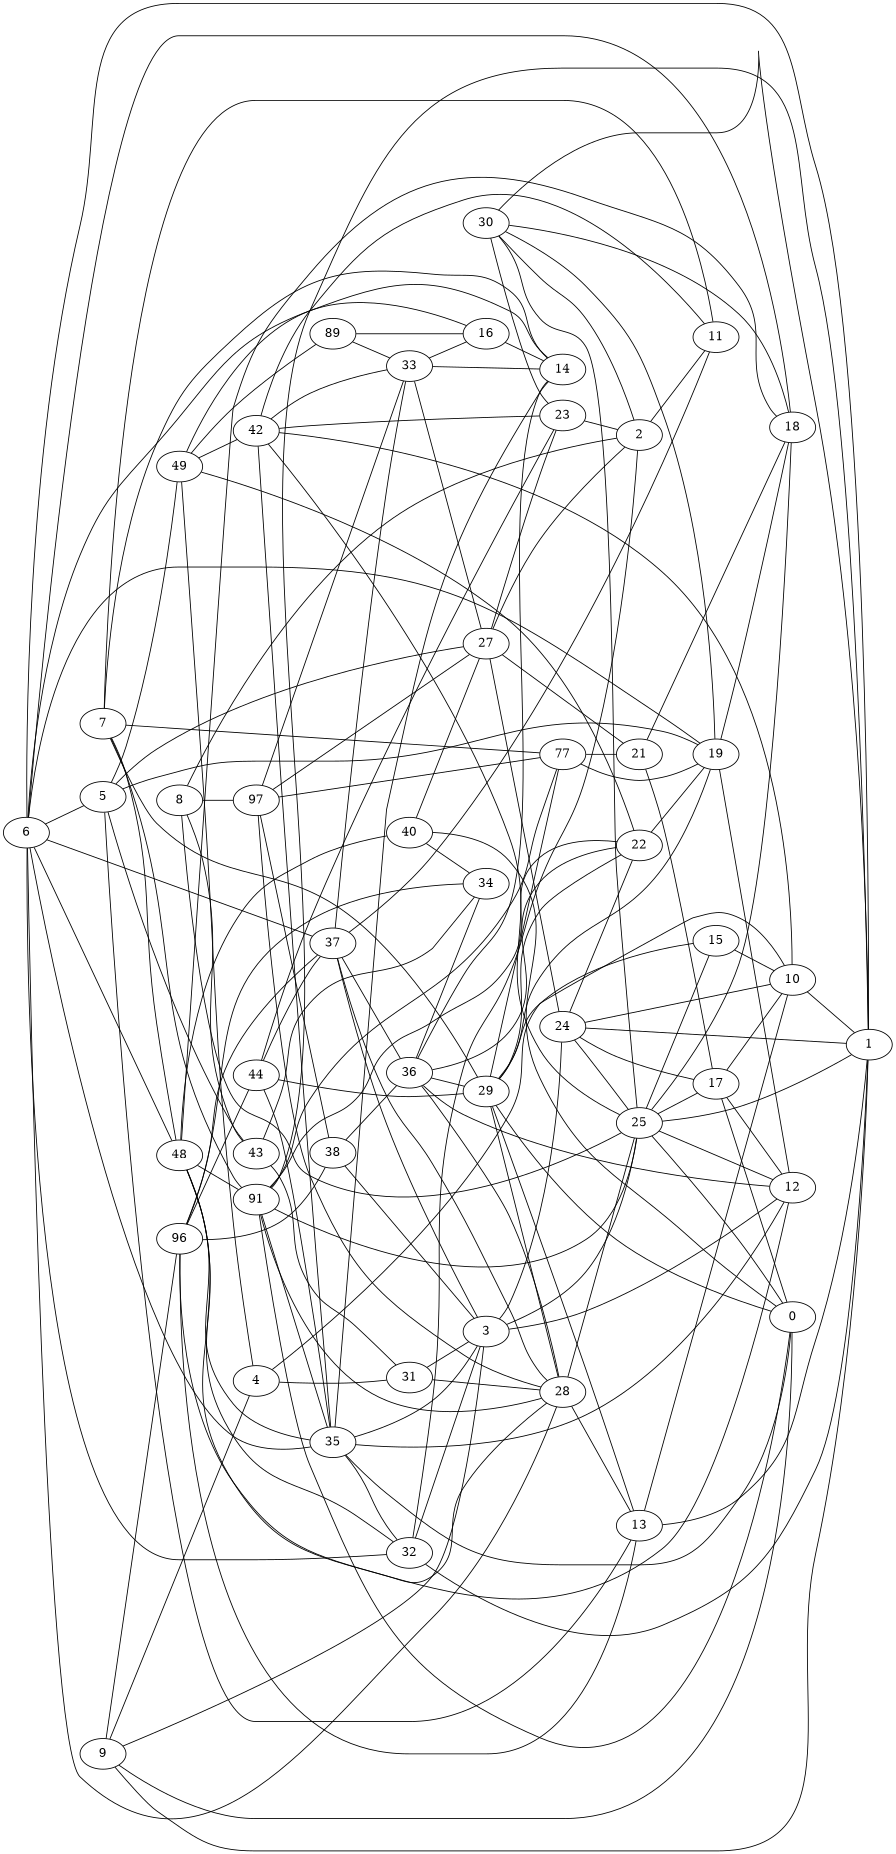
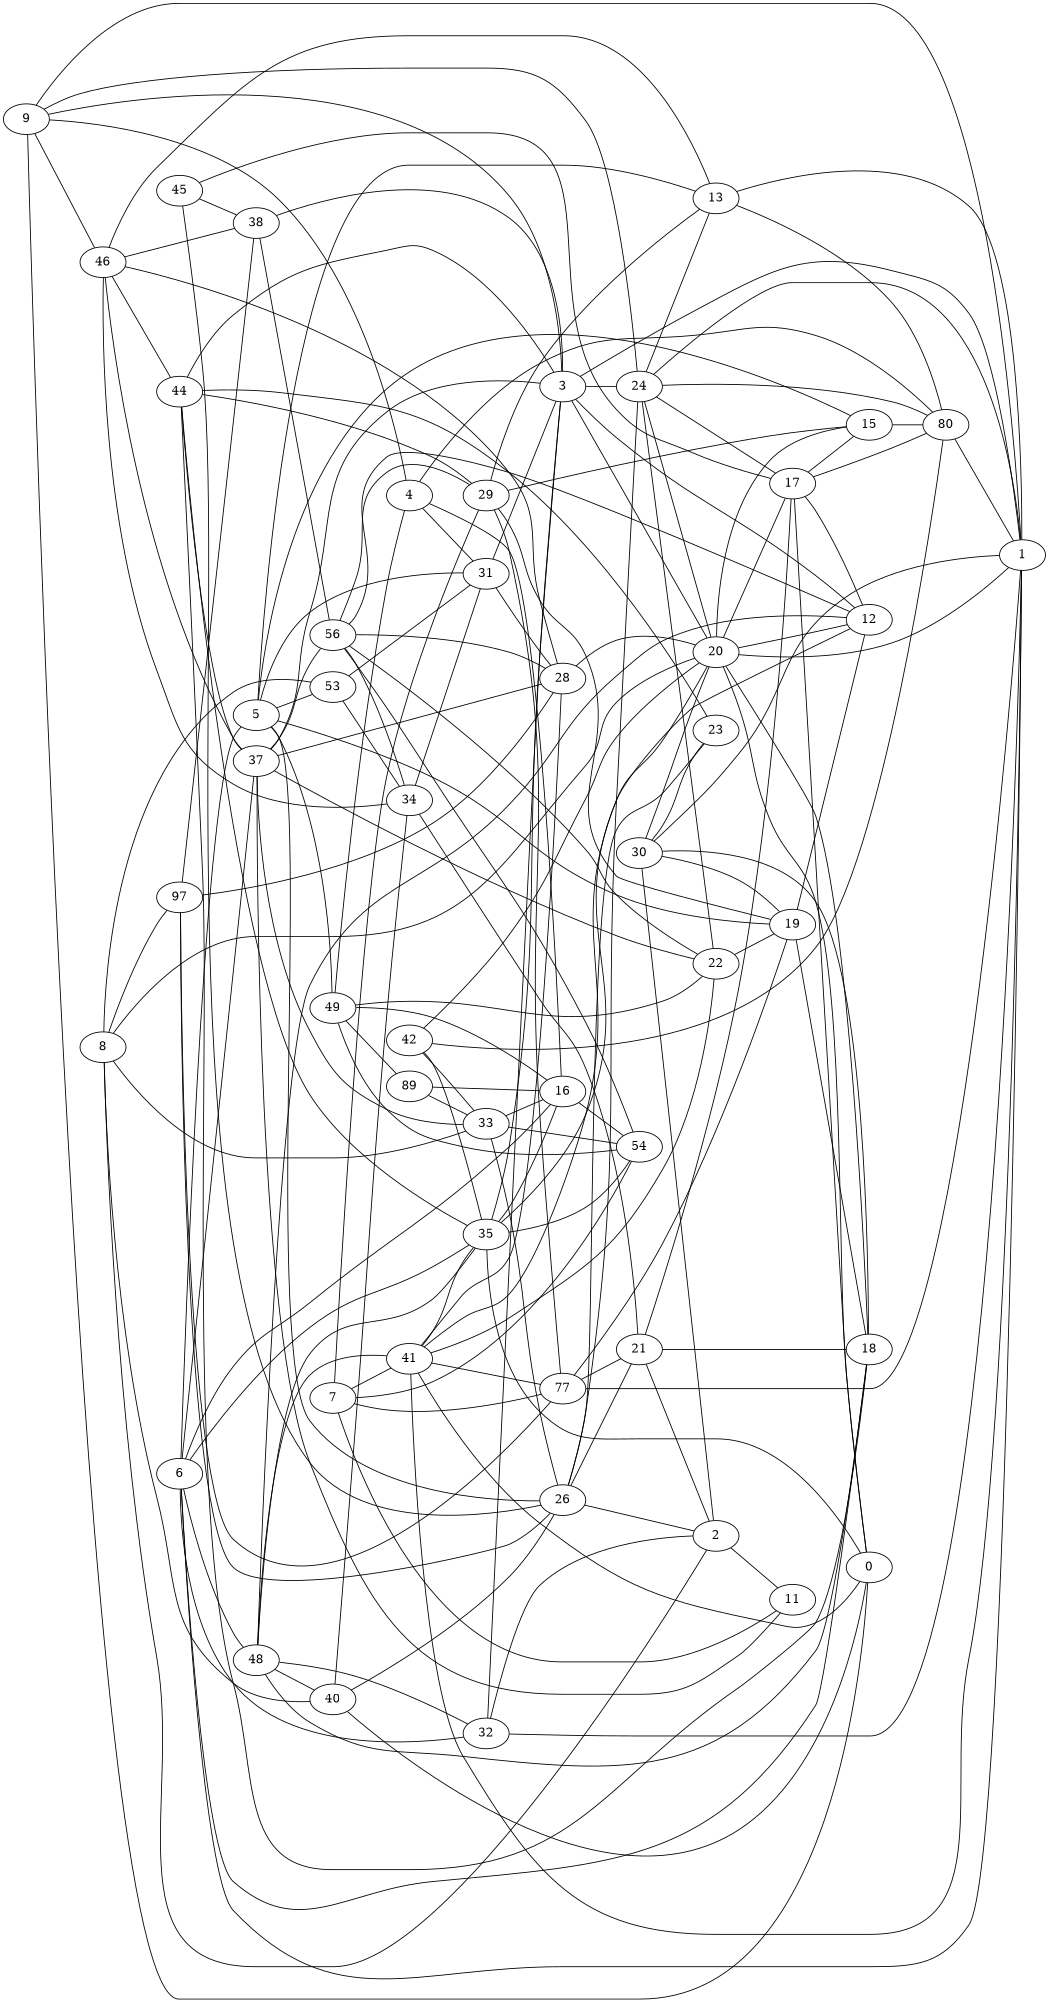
edge "9" -- "24": added
node "45": added
edge "11" -- "42": removed
edge "3" -- "44": added
edge "3" -- "1": added
edge "15" -- "5": added
node "14": label "14" -> "54"
edge "23" -- "42": removed
edge "23" -- "2": now "21" -- "2"
edge "42" -- "49": now "16" -- "49"
edge "15" -- "17": added
edge "19" -- "6": removed
edge "33" -- "97": now "33" -- "8"
edge "31" -- "5": added
node "27": label "27" -> "26"
edge "31" -- "34": added
edge "4" -- "16": added
edge "22" -- "29": now "22" -- "37"
edge "7" -- "48": removed
node "10": label "10" -> "80"
edge "34" -- "21": added
node "36": label "36" -> "56"
node "25": label "25" -> "20"
edge "1" -- "77": added
node "43": label "43" -> "53"
node "91": label "91" -> "41"
edge "29" -- "28": removed
node "96": label "96" -> "46"
edge "29" -- "0": removed
edge "8" -- "40": added
edge "28" -- "13": now "24" -- "13"
edge "35" -- "32": now "35" -- "16"
edge "44" -- "18": added
edge "6" -- "28": removed
